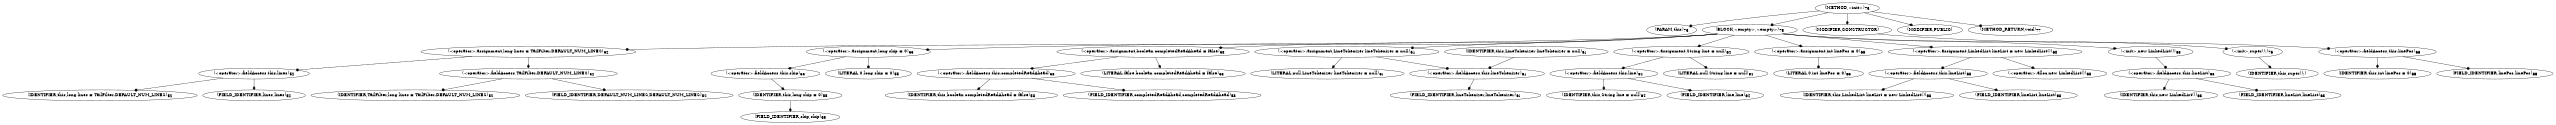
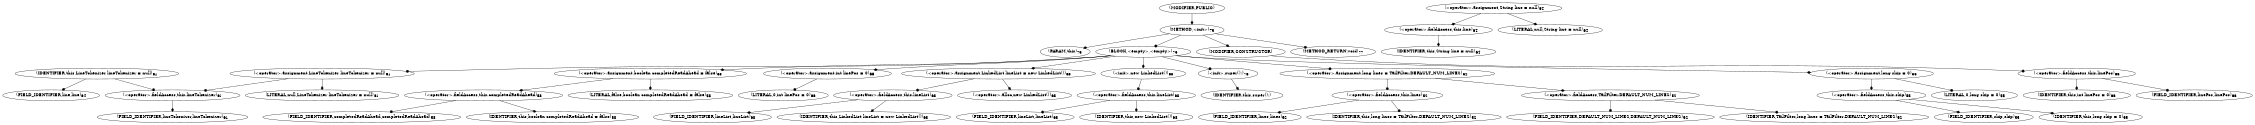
edge "(METHOD,<init>)" -> "(PARAM,this)": arrowhead dot -> diamond
edge "(METHOD,<init>)" -> "(MODIFIER,PUBLIC)": reversed
edge "(BLOCK,<empty>,<empty>)" -> "(<operator>.assignment,String line = null)": removed
edge "(<operator>.fieldAccess,this.line)" -> "(FIELD_IDENTIFIER,line,line)": now "(IDENTIFIER,this,LineTokenizer lineTokenizer = null)" -> "(FIELD_IDENTIFIER,line,line)"
edge "(IDENTIFIER,this,long skip = 0)" -> "(FIELD_IDENTIFIER,skip,skip)": now "(<operator>.fieldAccess,this.skip)" -> "(FIELD_IDENTIFIER,skip,skip)"
